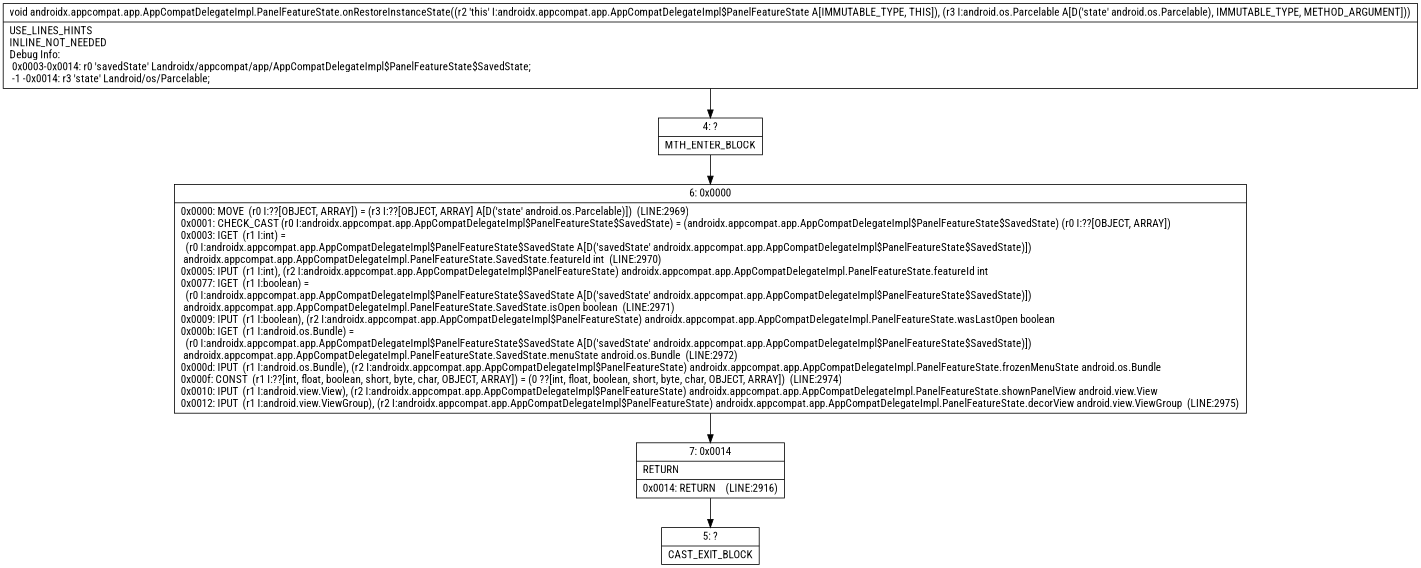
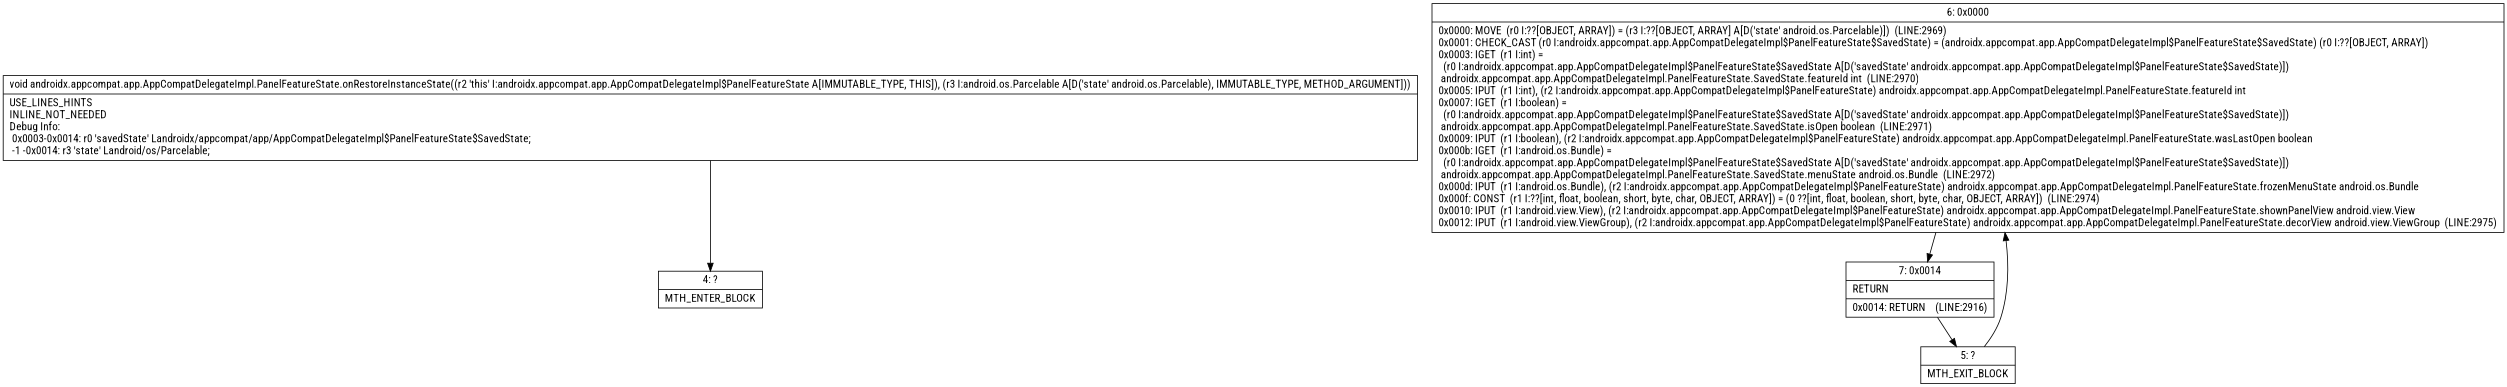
edge "4: ?" -> "6: 0x0000": now "5: ?" -> "6: 0x0000"
node "6: 0x0000": text "0x0077: IGET  (r1 I:boolean) =" -> "0x0007: IGET  (r1 I:boolean) ="
node "5: ?": text "CAST_EXIT_BLOCK" -> "MTH_EXIT_BLOCK"
